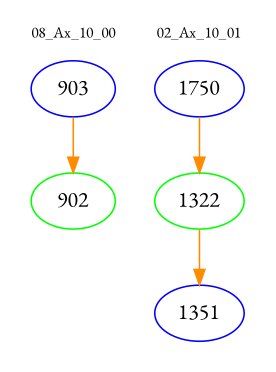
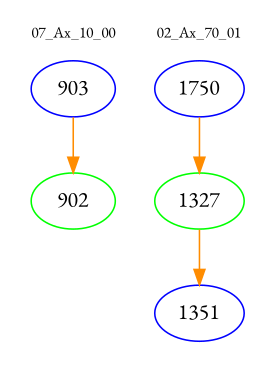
cluster "08_Ax_10_00": label "08_Ax_10_00" -> "07_Ax_10_00"
cluster "02_Ax_10_01": label "02_Ax_10_01" -> "02_Ax_70_01"
node "1322": label "1322" -> "1327"
